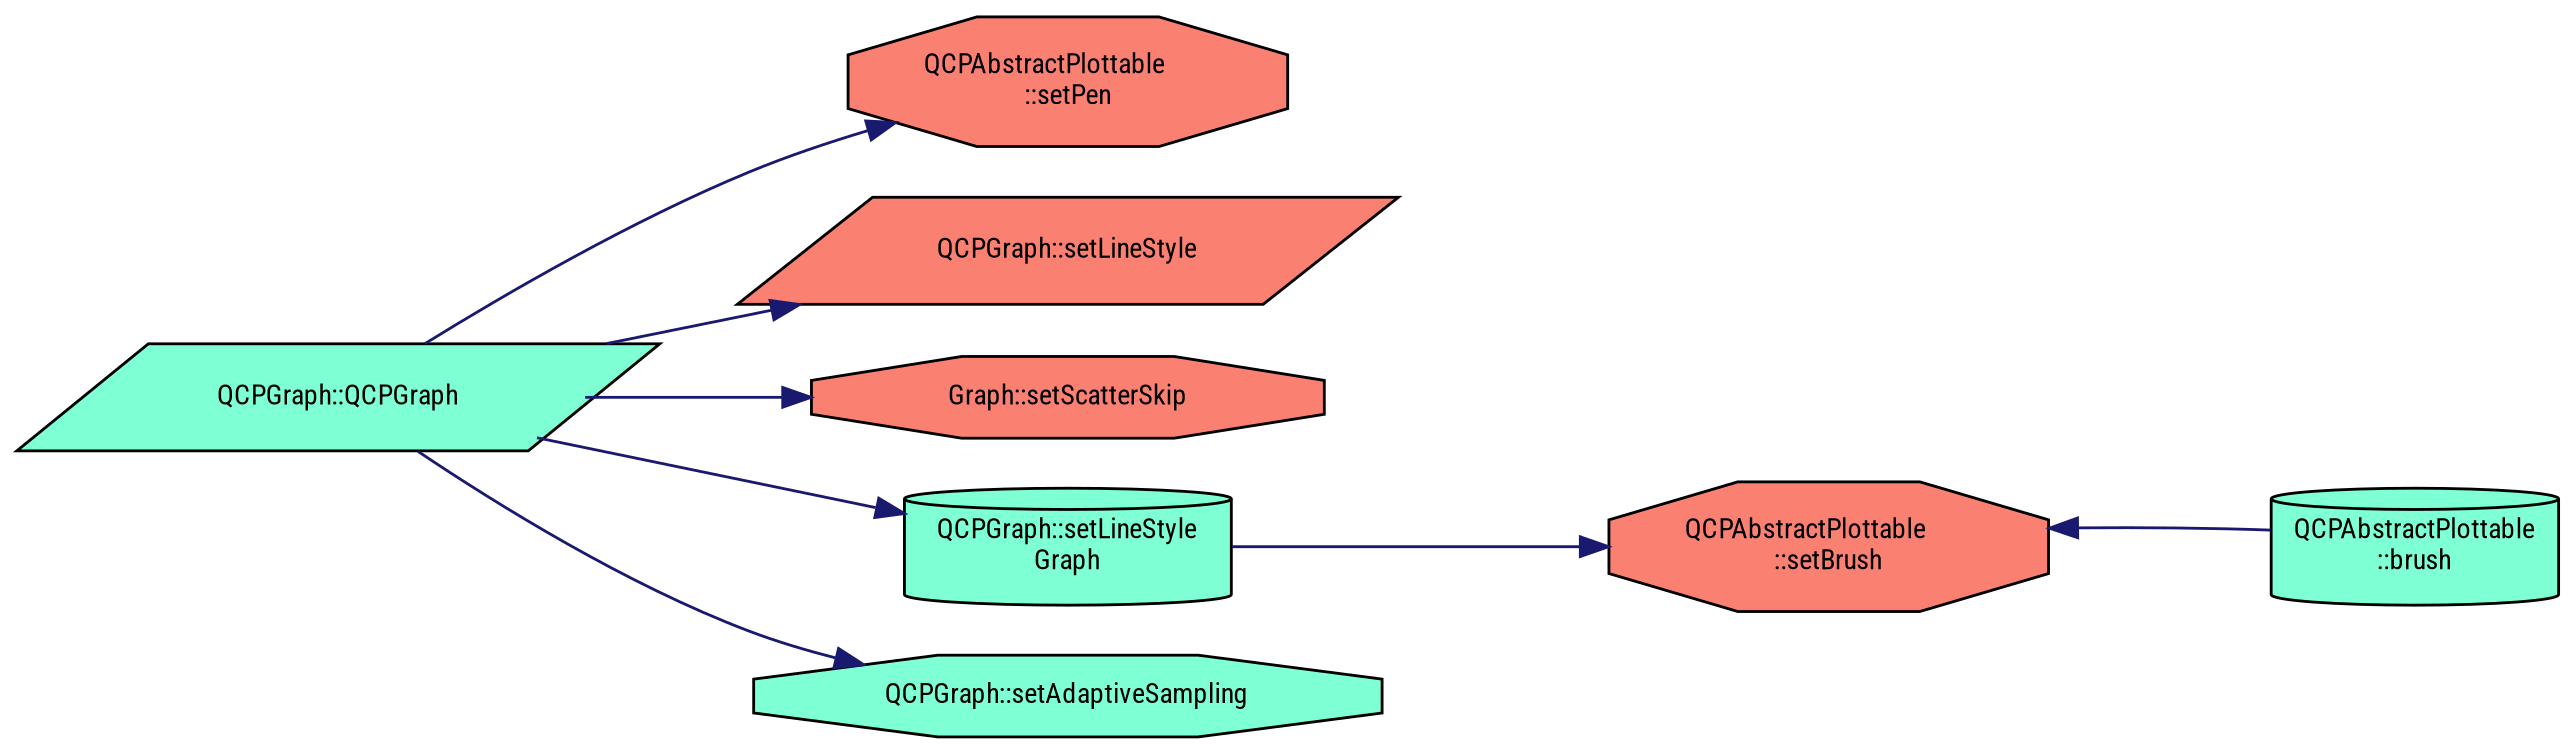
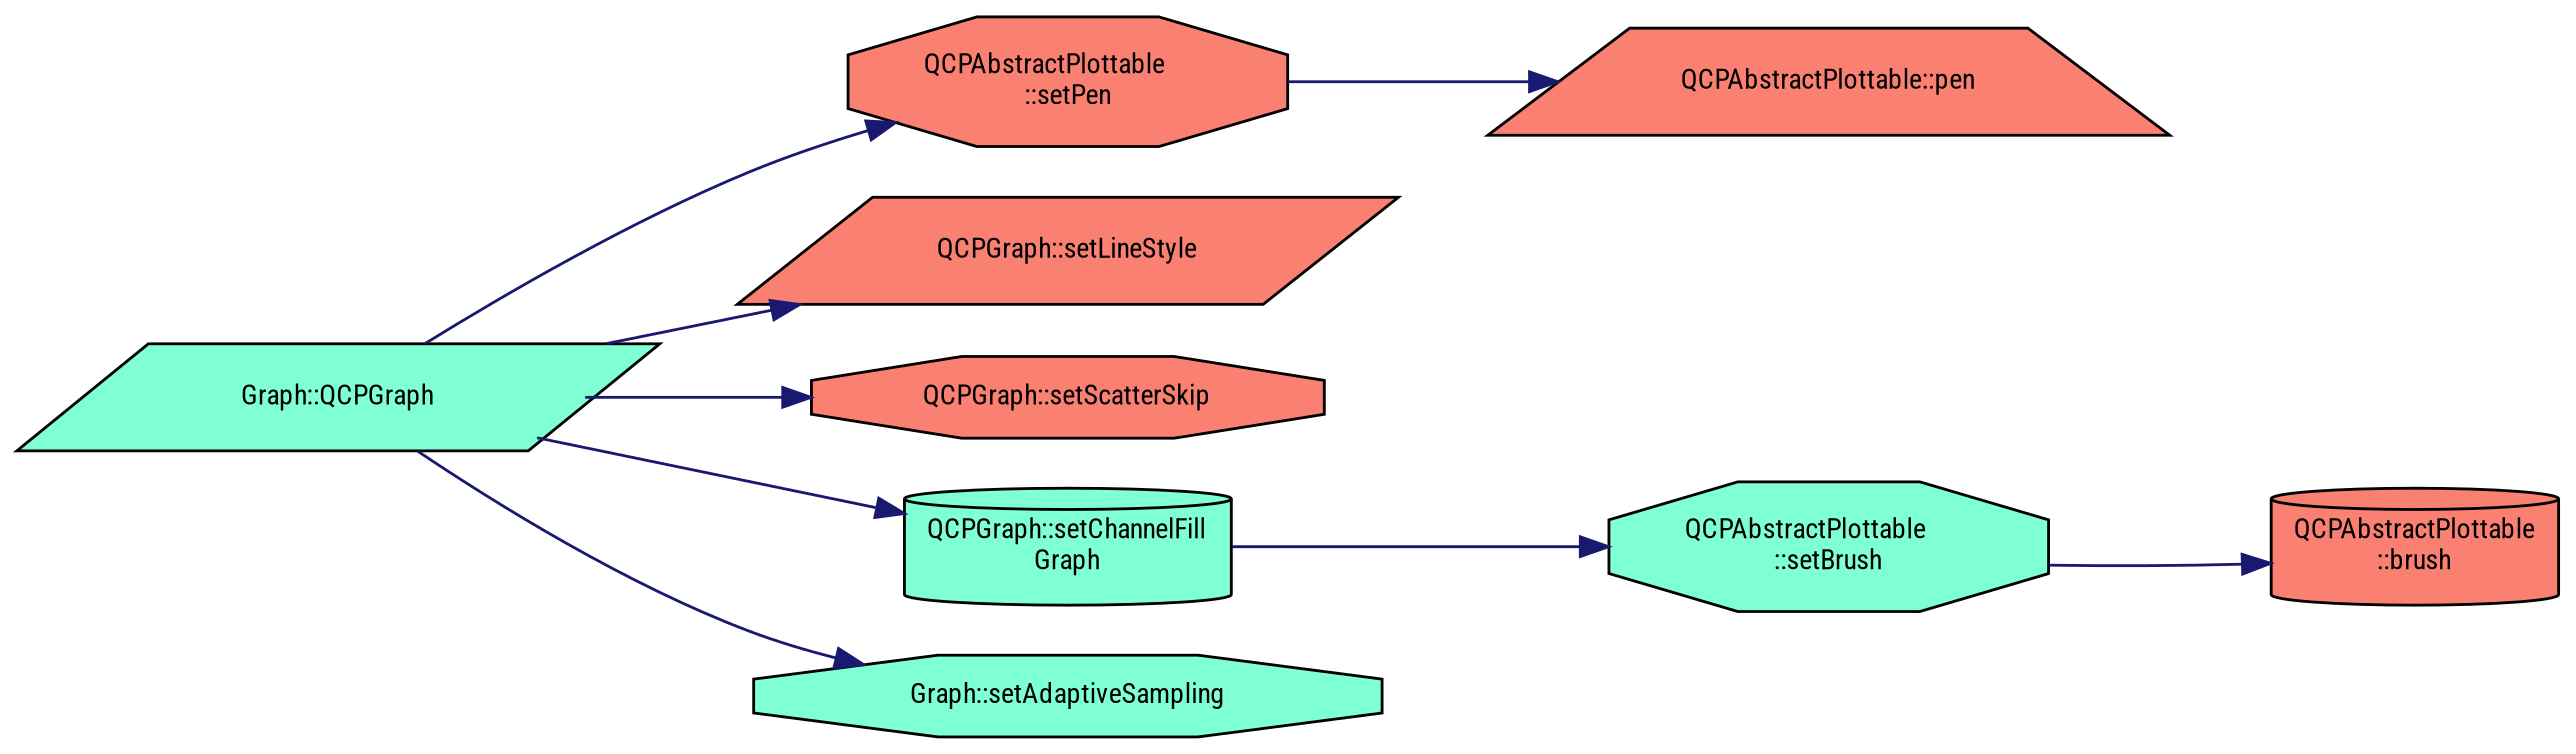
node "QCPAbstractPlottable::pen": added
node "QCPGraph::QCPGraph": label "QCPGraph::QCPGraph" -> "Graph::QCPGraph"
node "Graph::setScatterSkip": label "Graph::setScatterSkip" -> "QCPGraph::setScatterSkip"
edge "QCPAbstractPlottable ::brush" -> "QCPAbstractPlottable ::setBrush": reversed
node "QCPGraph::setLineStyle Graph": label "QCPGraph::setLineStyle Graph" -> "QCPGraph::setChannelFill Graph"
node "QCPAbstractPlottable ::setBrush": fillcolor salmon -> aquamarine
node "QCPAbstractPlottable ::brush": fillcolor aquamarine -> salmon
node "QCPGraph::setAdaptiveSampling": label "QCPGraph::setAdaptiveSampling" -> "Graph::setAdaptiveSampling"
